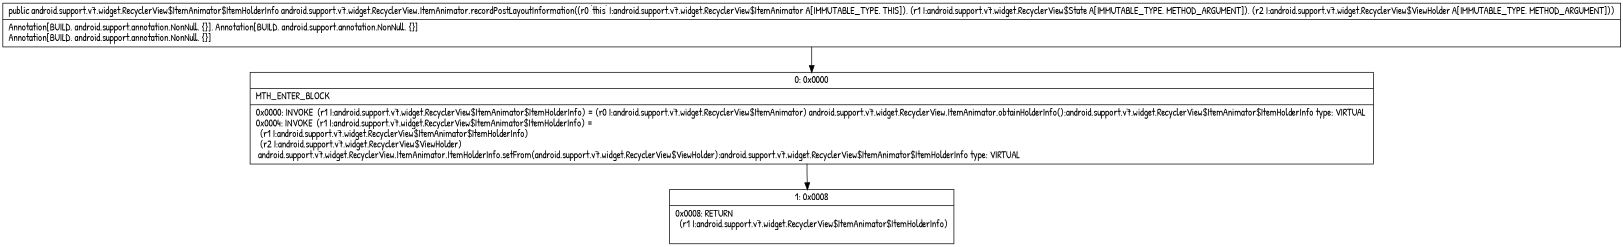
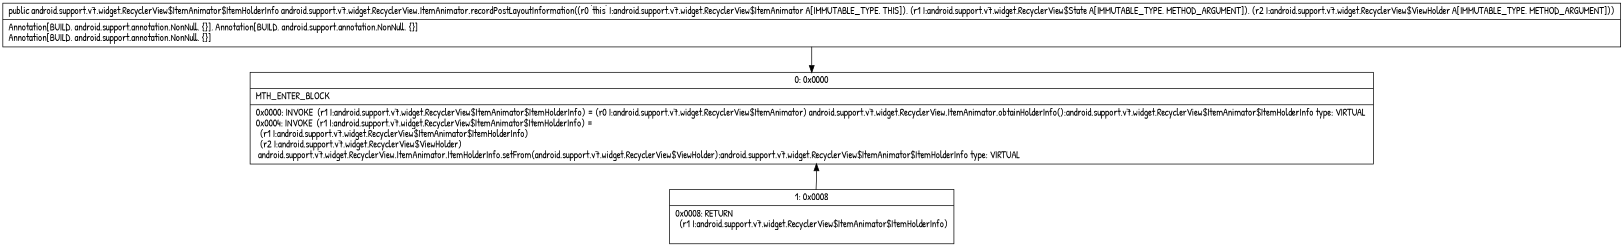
edge "0: 0x0000" -> "1: 0x0008": reversed
